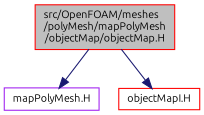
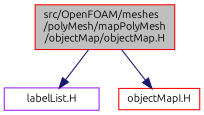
node "mapPolyMesh.H": label "mapPolyMesh.H" -> "labelList.H"
